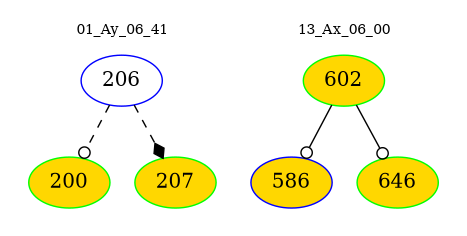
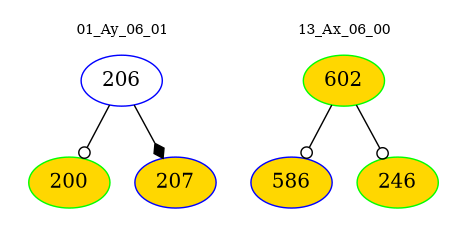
cluster "01_Ay_06_41": label "01_Ay_06_41" -> "01_Ay_06_01"
edge "206" -> "207": style dashed -> solid
edge "206" -> "200": style dashed -> solid
node "207": color green -> blue
node "646": label "646" -> "246"
